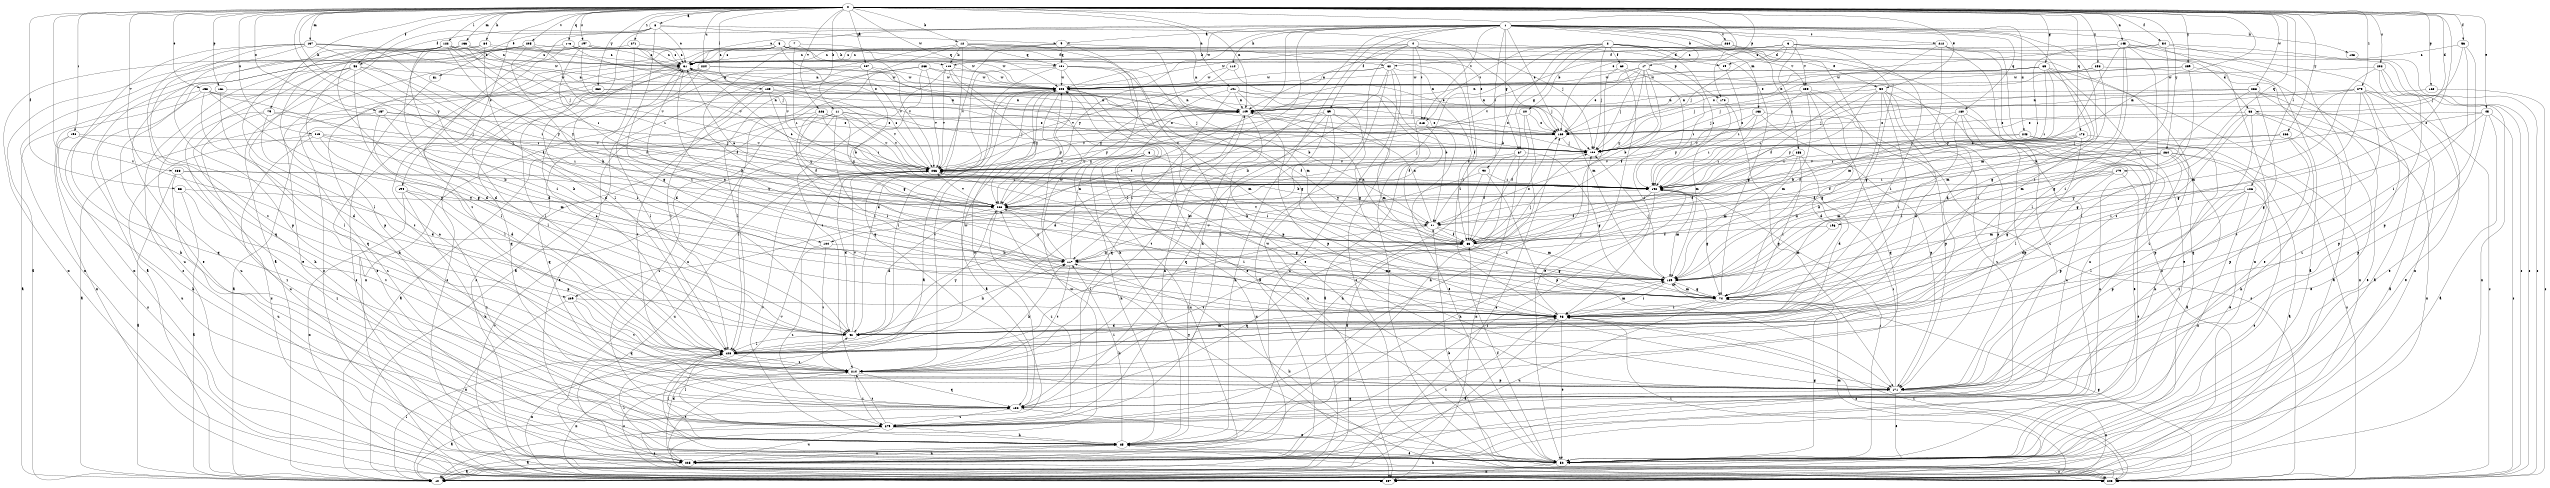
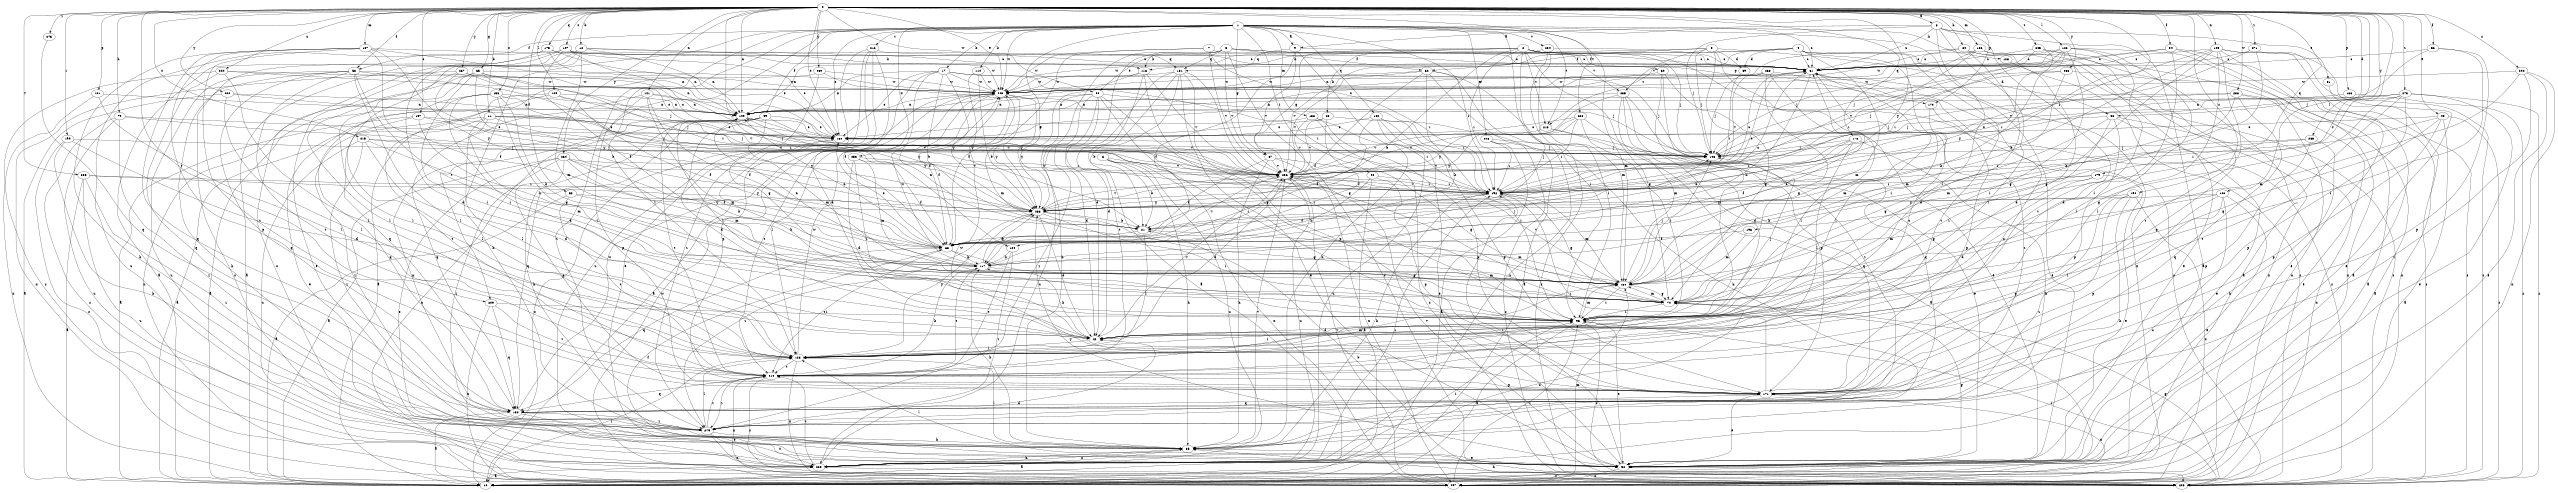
node "275": added
edge "203" -> "117": now "53" -> "117"
